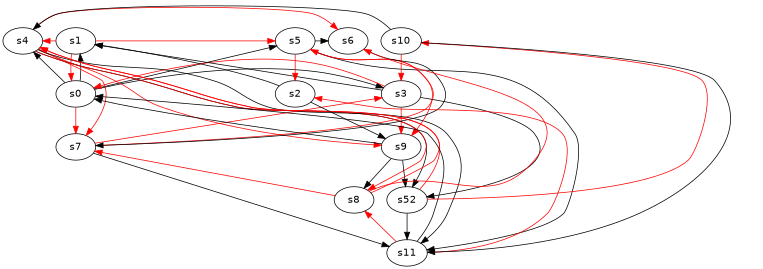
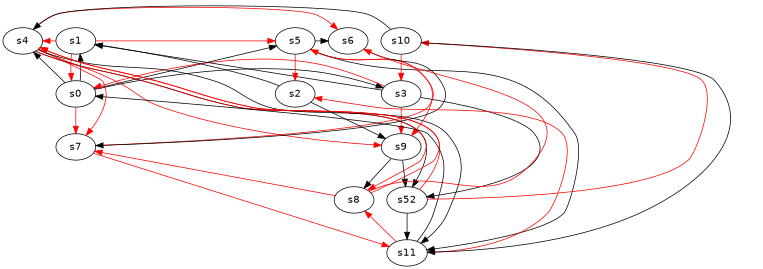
edge "s7" -> "s3": removed
edge "s9" -> "s0": removed
edge "s7" -> "s11": color black -> red
